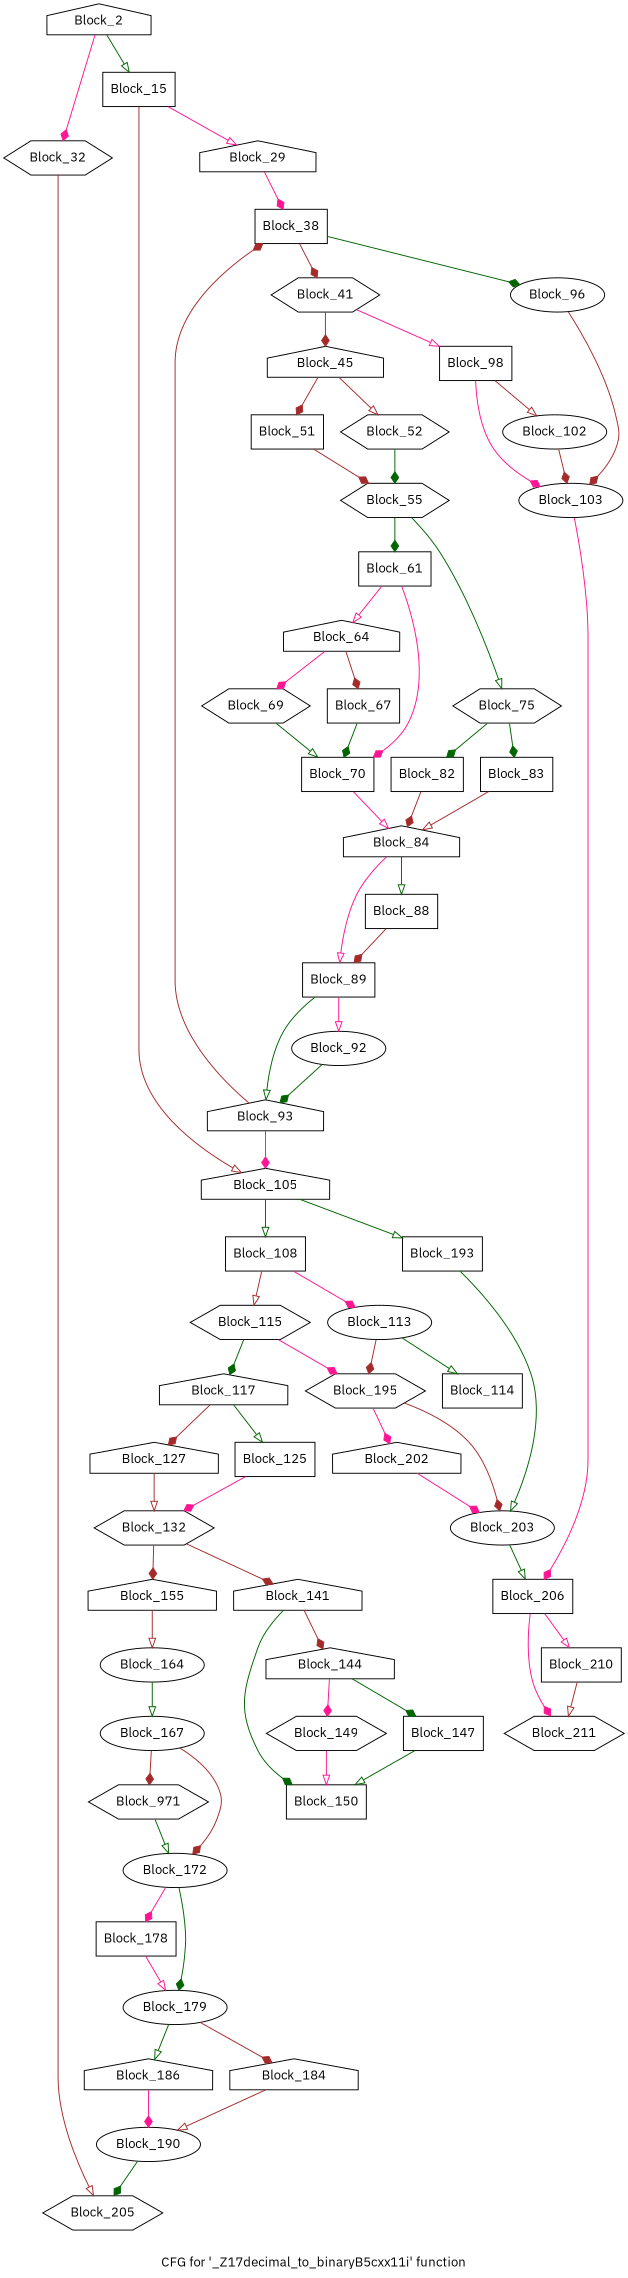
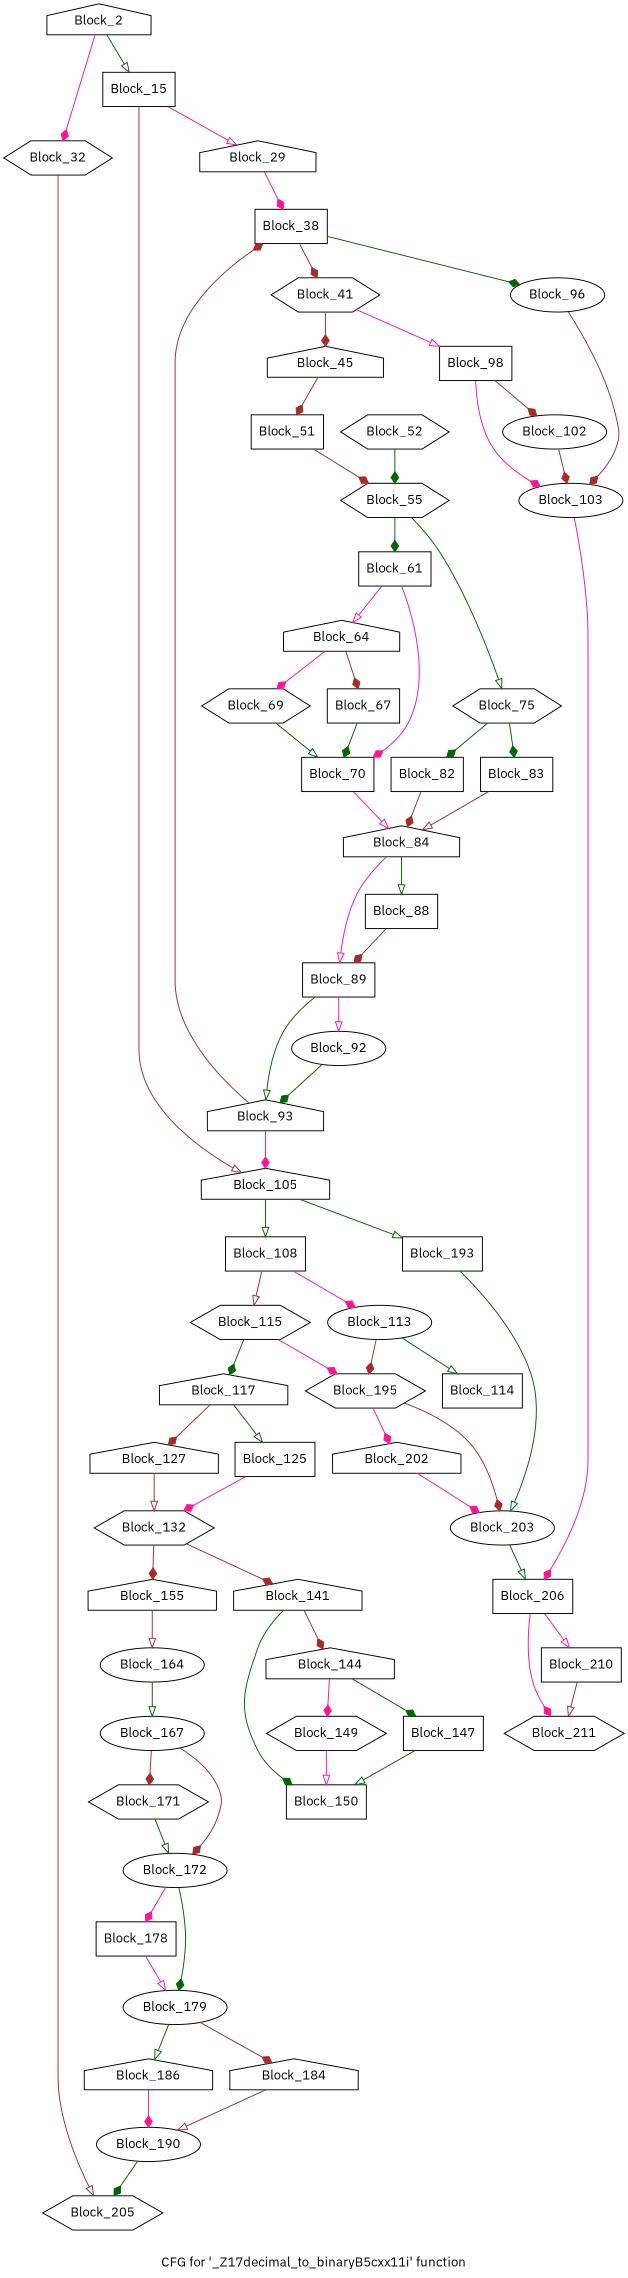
edge "Block_45" -> "Block_52": removed
edge "Block_98" -> "Block_102": arrowhead onormal -> diamond
node "Block_971": label "Block_971" -> "Block_171"
